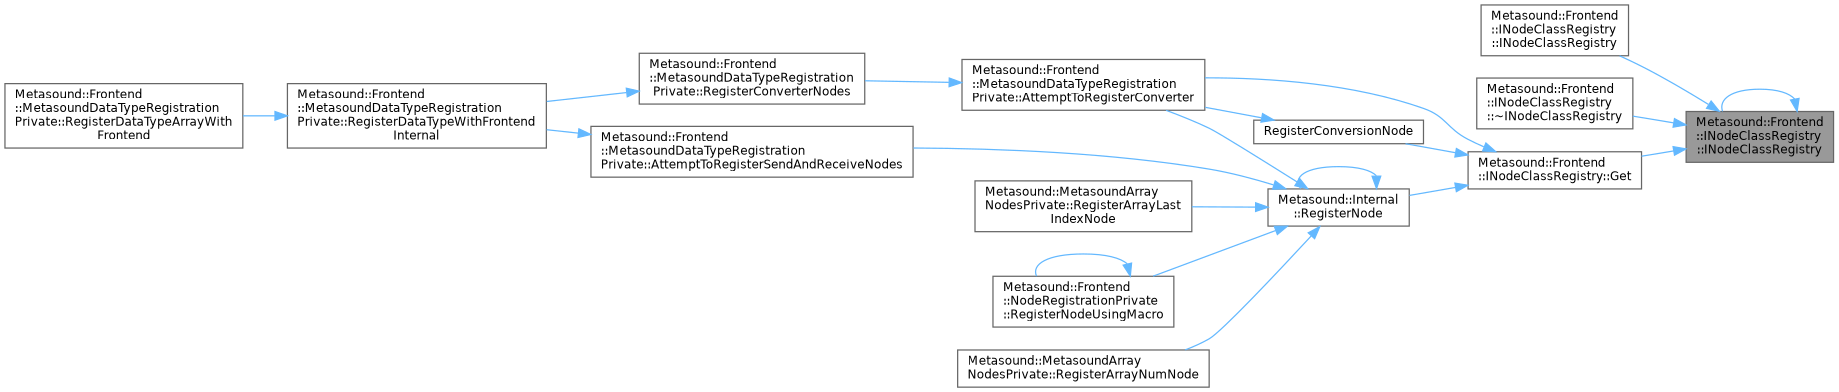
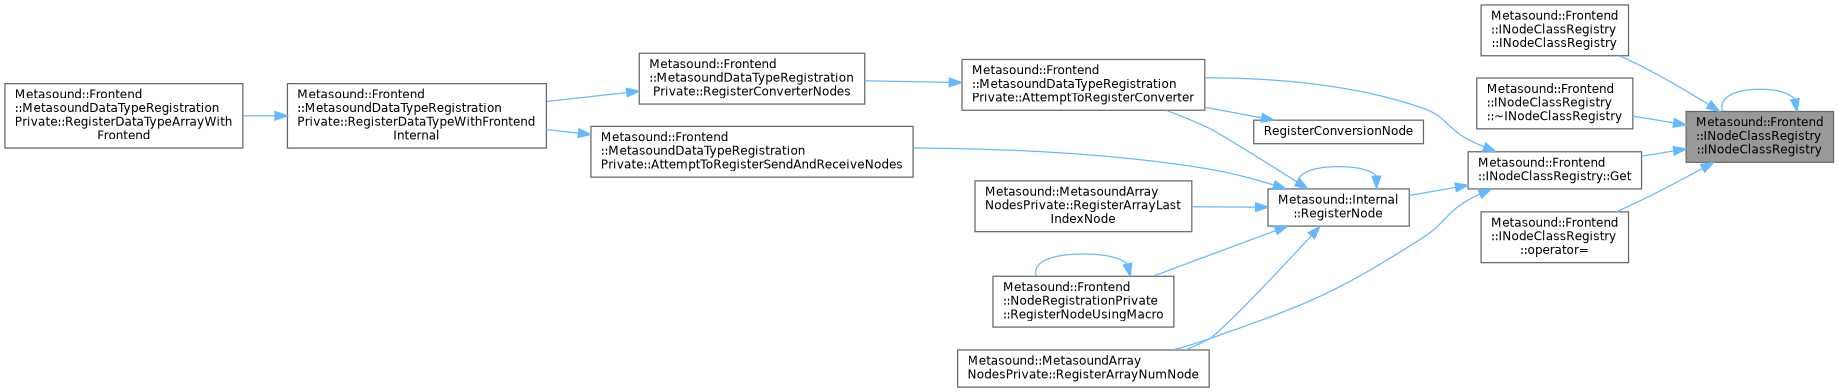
edge "RegisterConversionNode" -> "Metasound::Frontend ::INodeClassRegistry::Get": now "Metasound::MetasoundArray NodesPrivate::RegisterArrayNumNode" -> "Metasound::Frontend ::INodeClassRegistry::Get"
node "Metasound::Frontend ::INodeClassRegistry ::operator=": added
